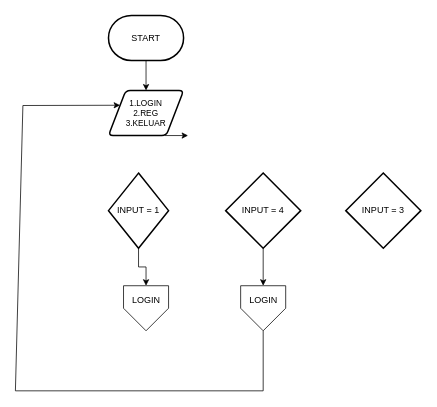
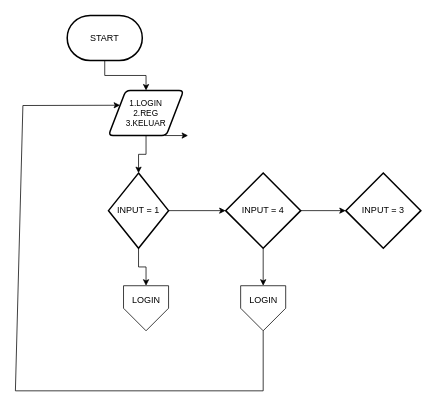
node "START": moved (146, 38) -> (105, 38)
edge "1.LOGIN 2.REG 3.KELUAR" -> "INPUT = 1": added
edge "INPUT = 1" -> "INPUT = 4": added
edge "INPUT = 4" -> "INPUT = 3": added
